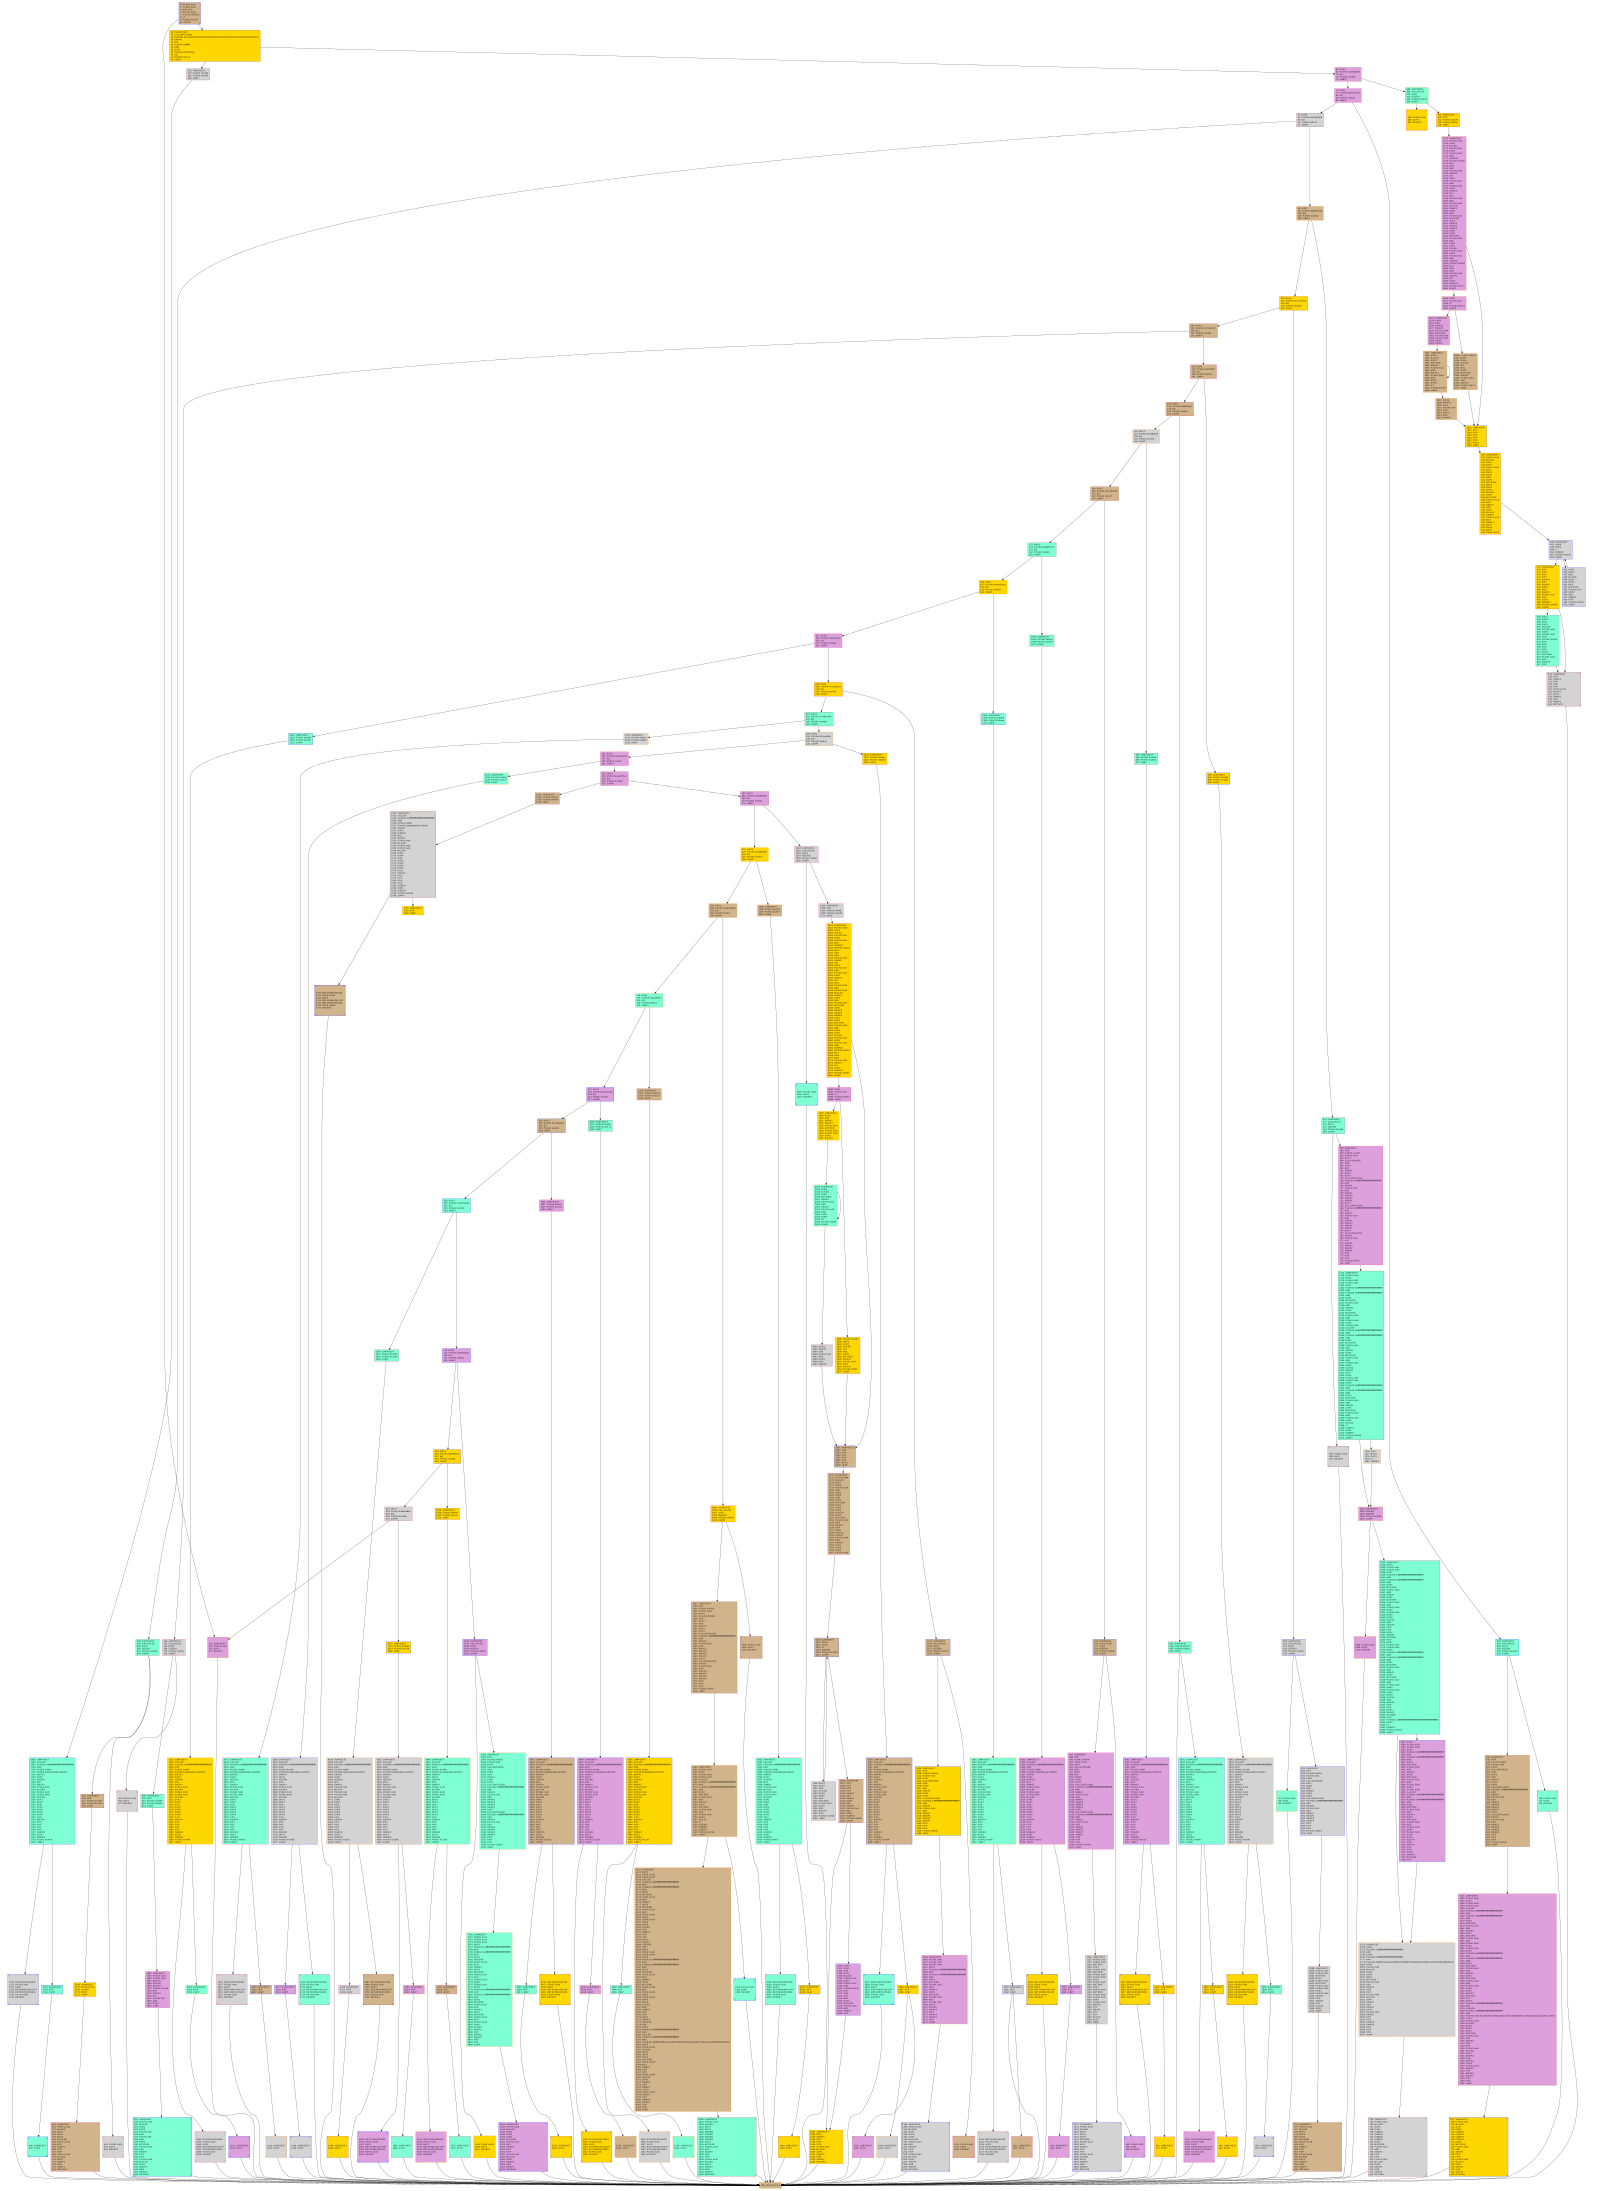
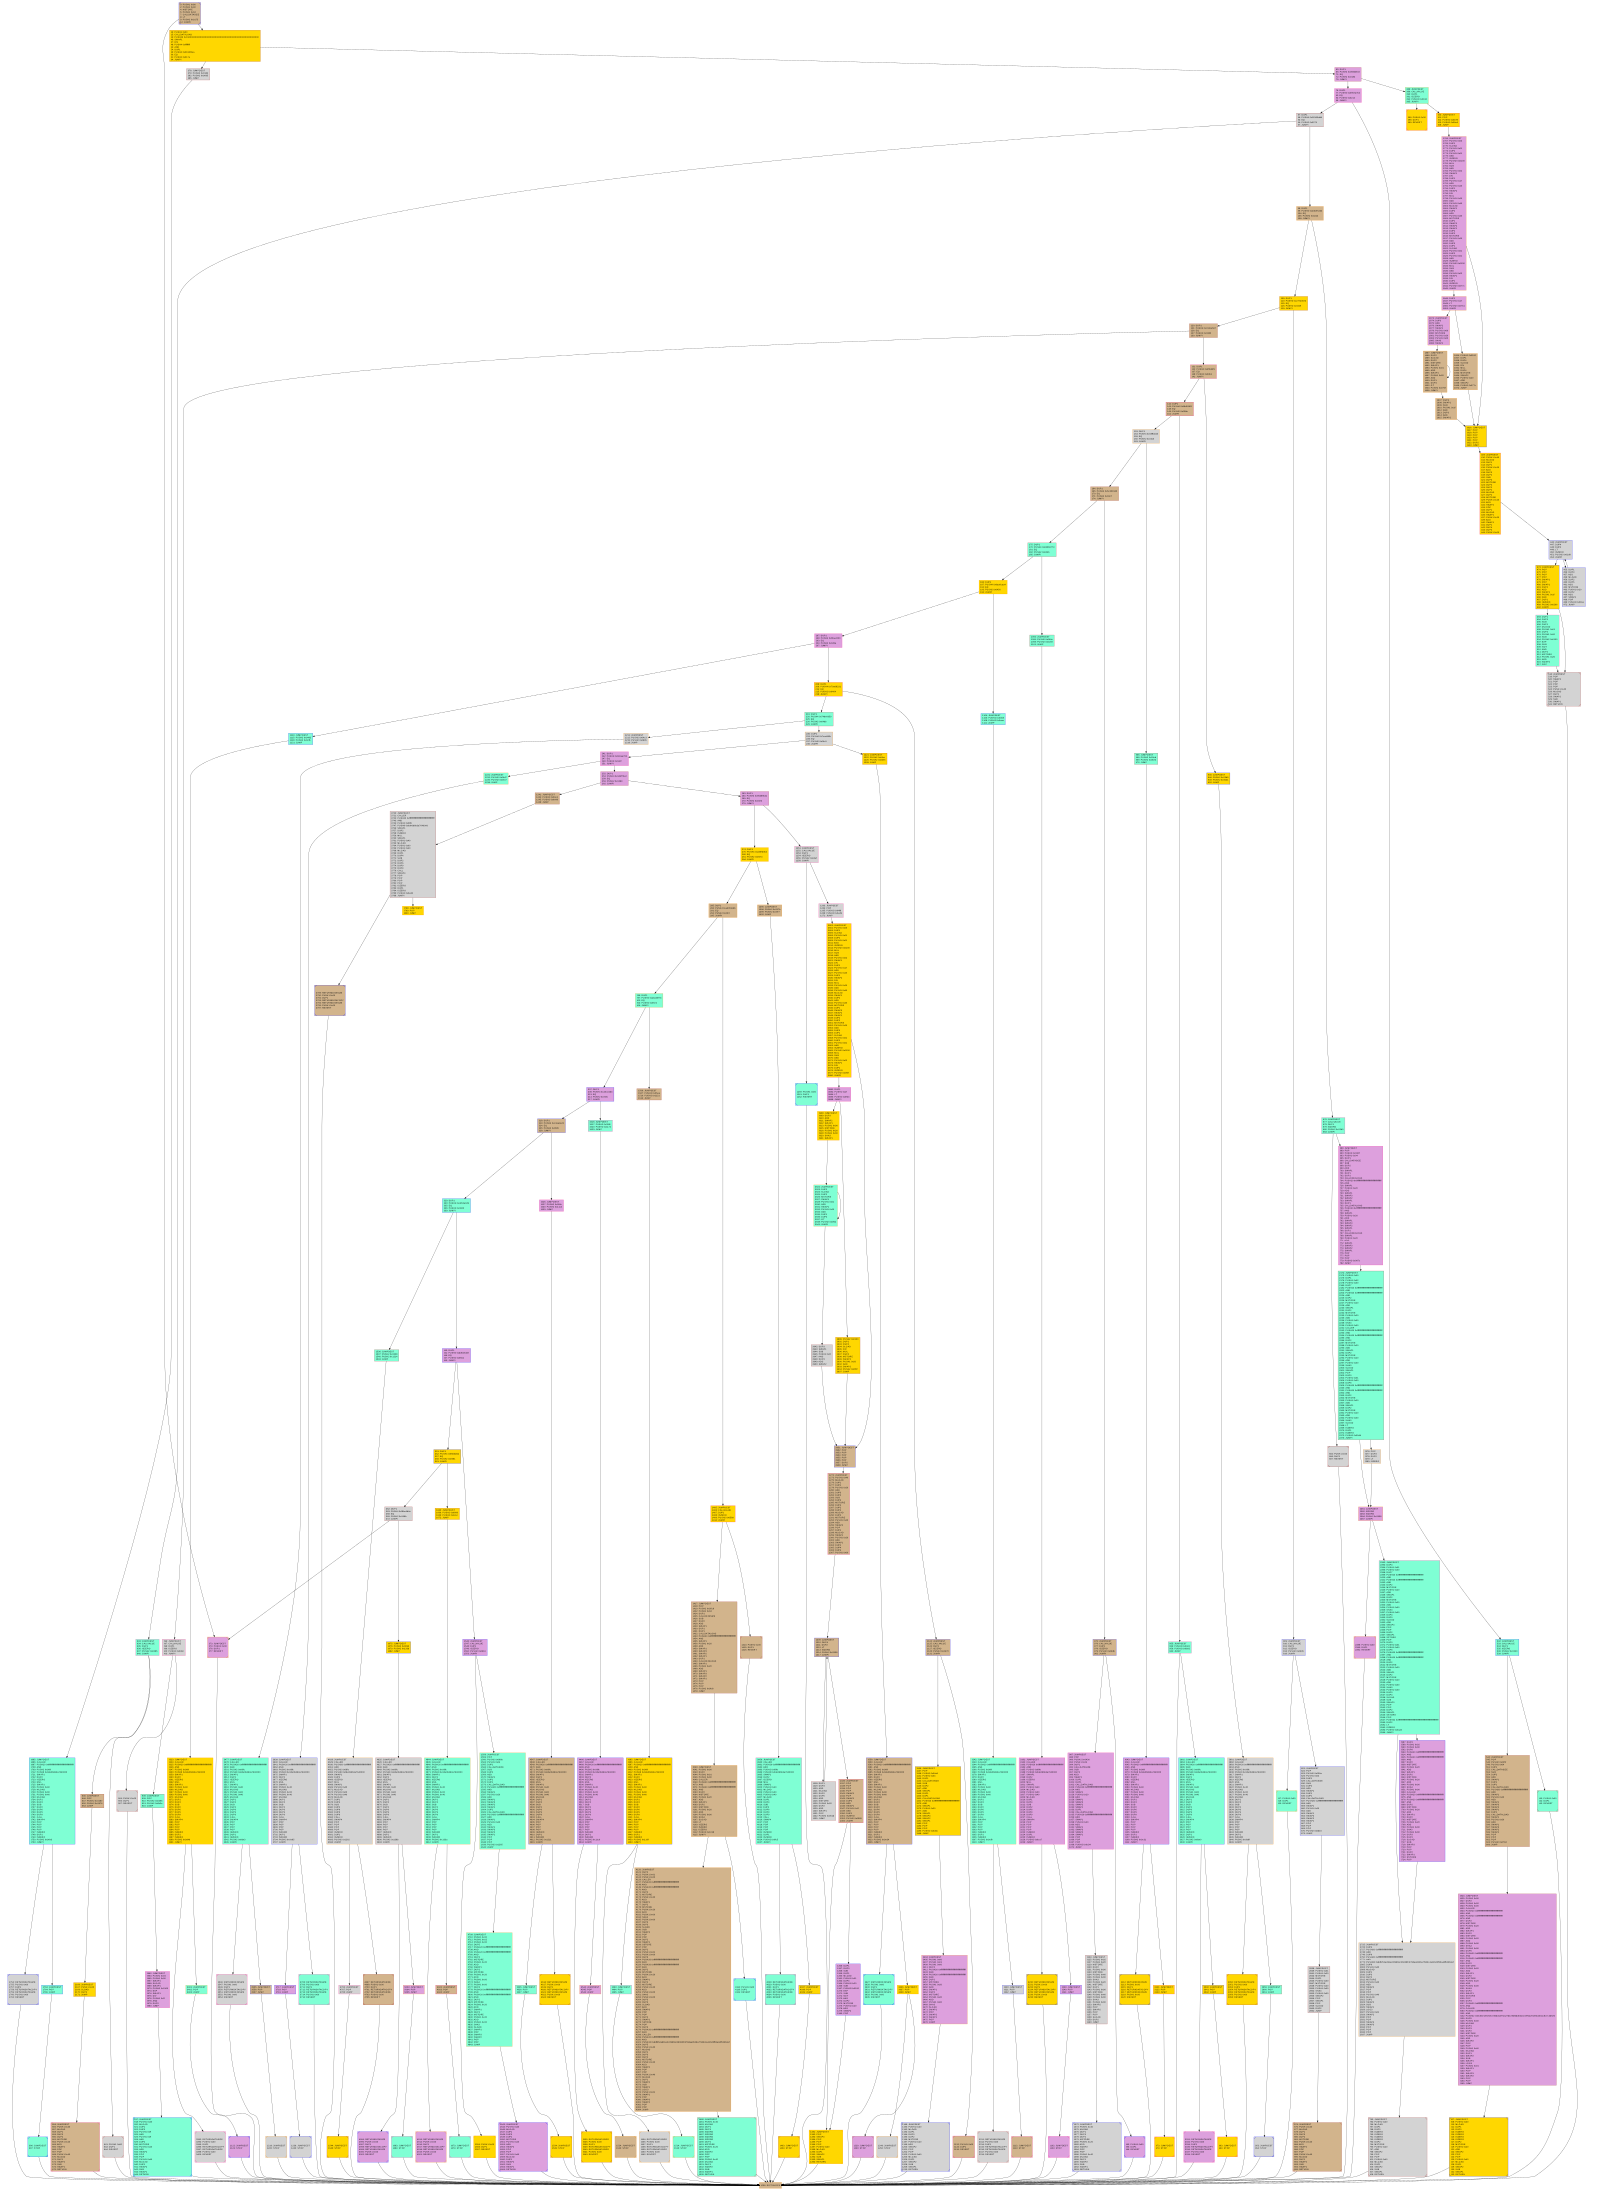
edge "3320: JUMPDEST 3321: POP 3322: JUMP" -> "5006: EXIT BLOCK": now "1132: PUSH1 0x00 1134: DUP1 1135: REVERT" -> "5006: EXIT BLOCK"
